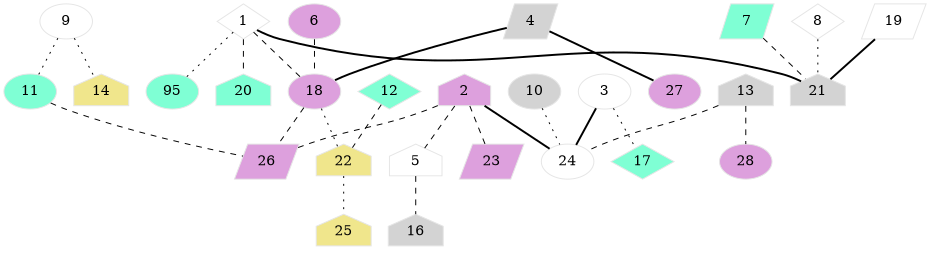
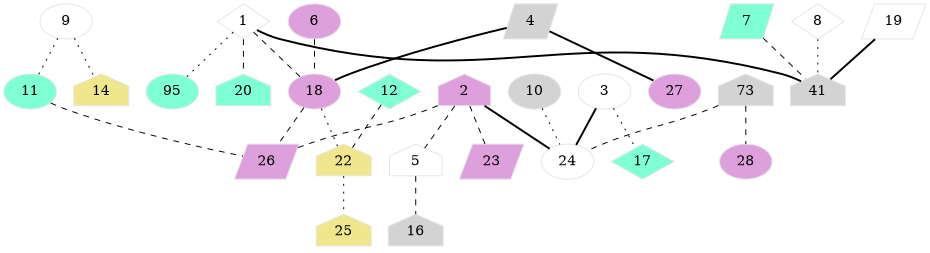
node "13": label "13" -> "73"
node "21": label "21" -> "41"
